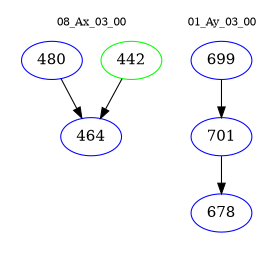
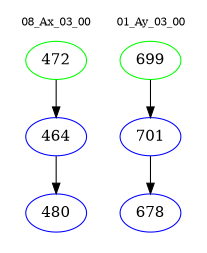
node "442": label "442" -> "472"
node "699": color blue -> green
edge "480" -> "464": reversed
